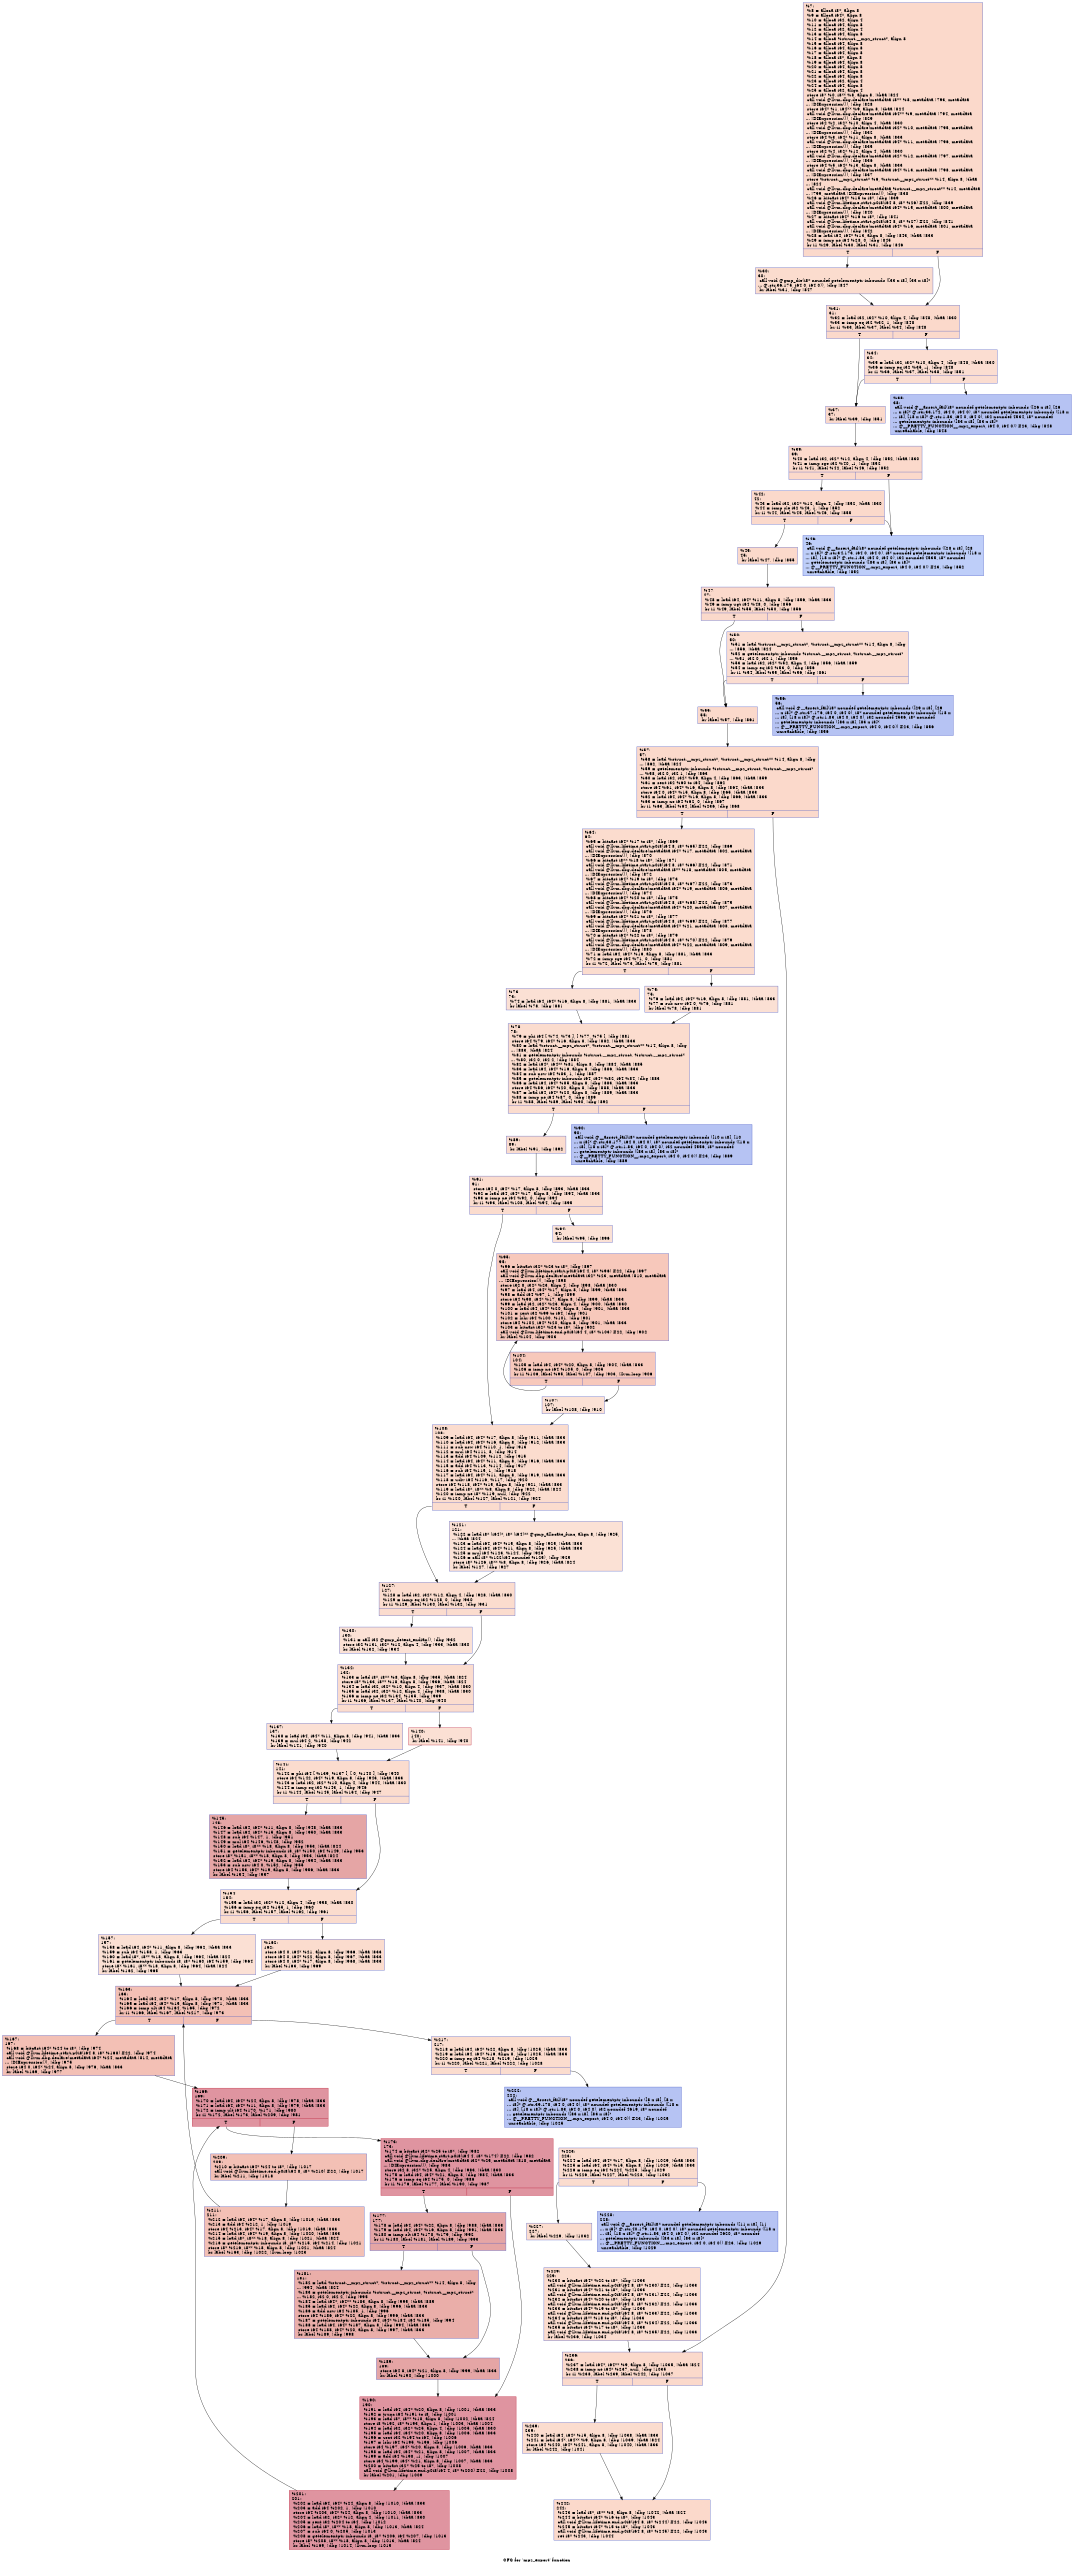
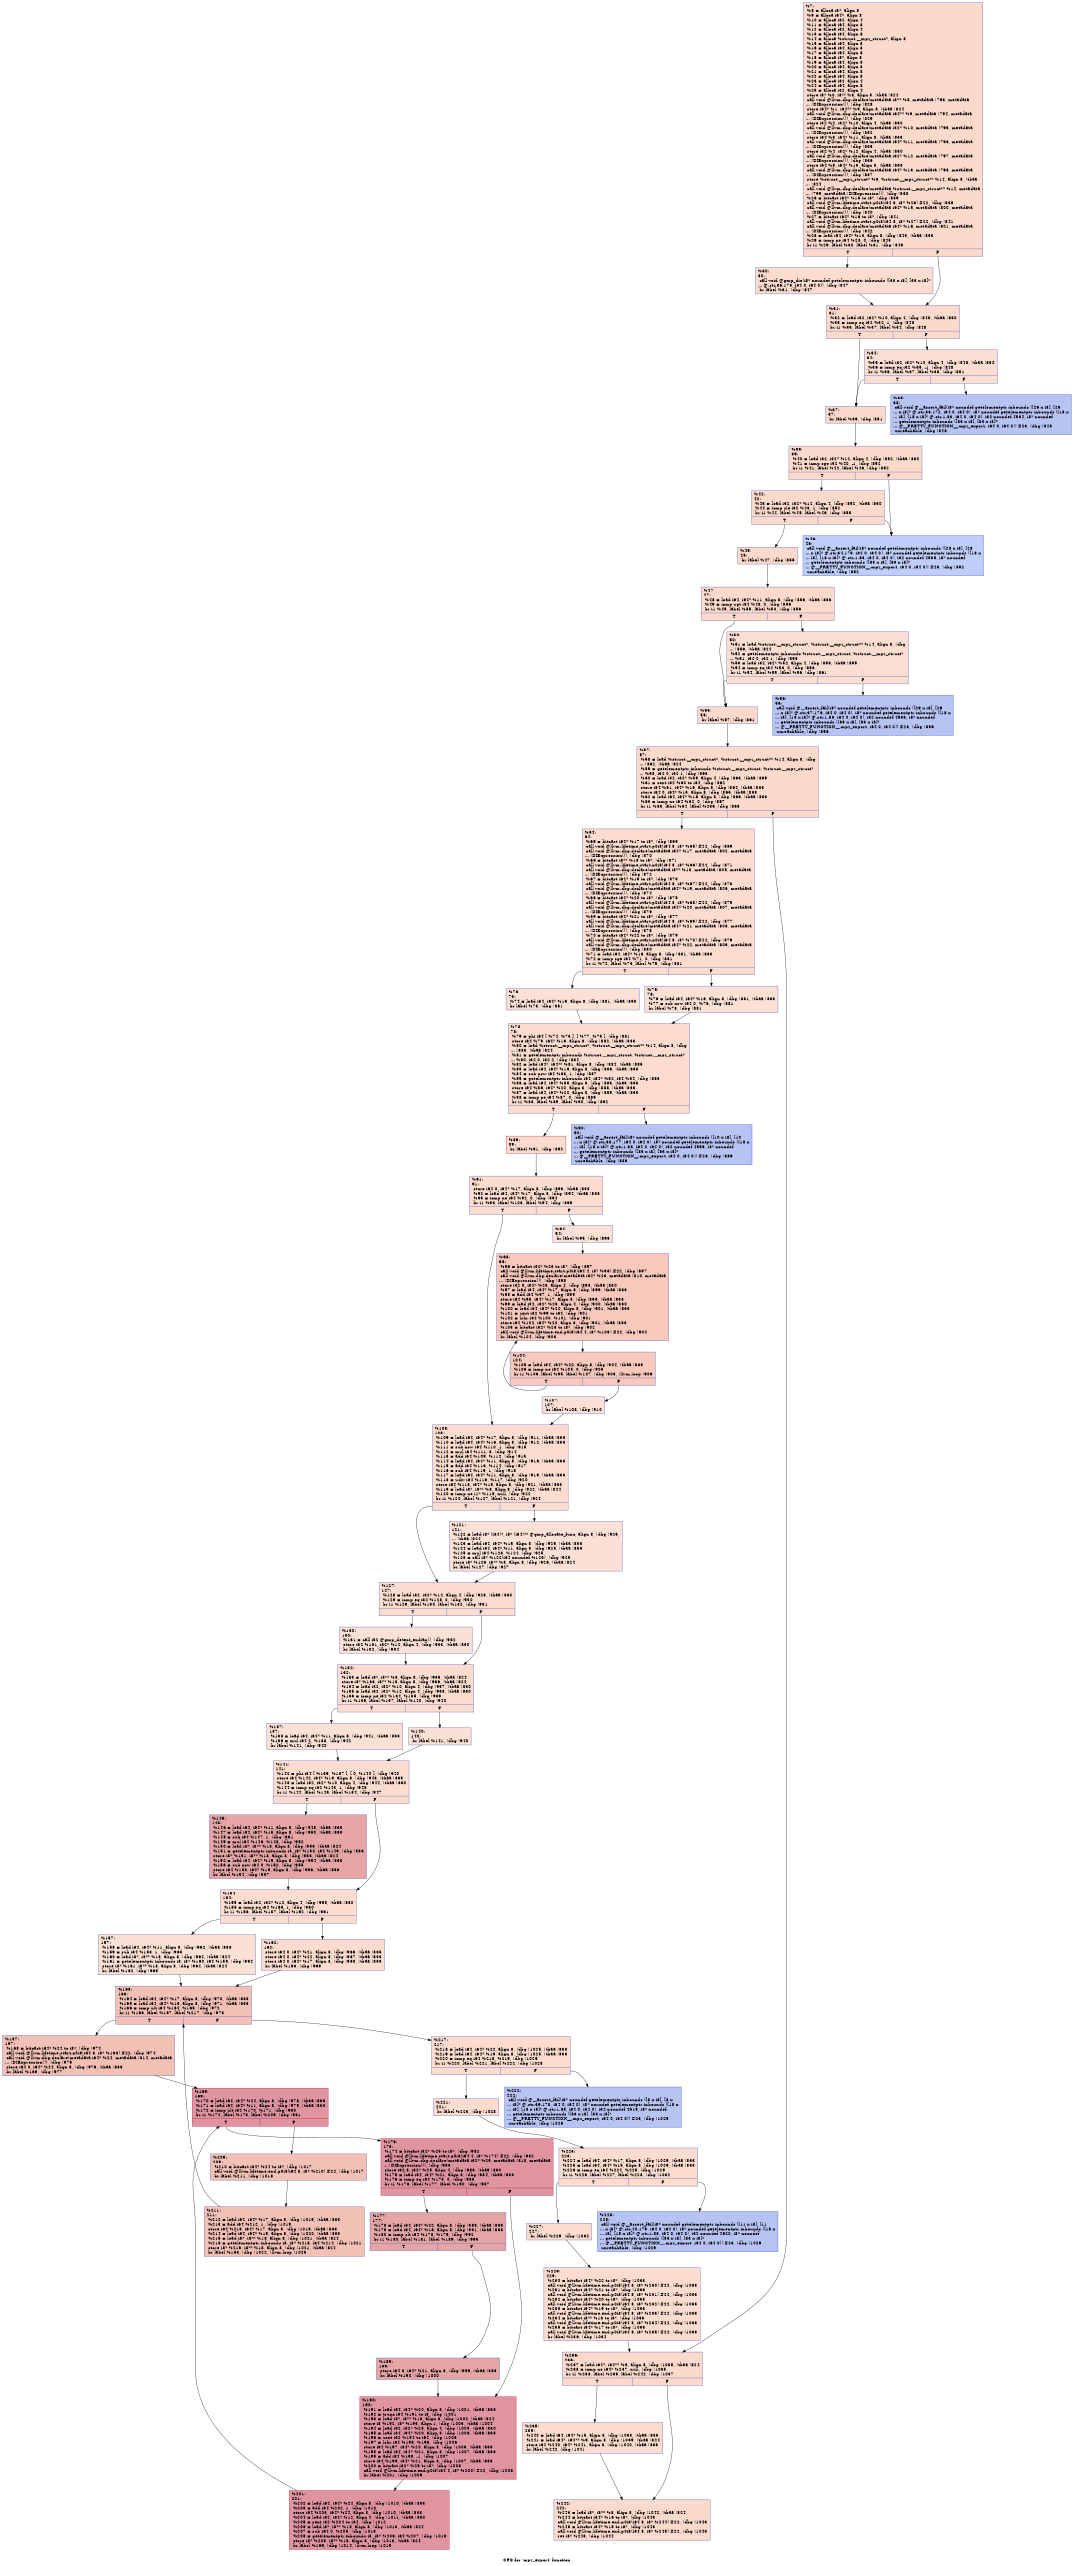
node "%89:": color #3d50c3ff -> #b70d28ff
node "%108:": text "%120 = icmp ne i8* %119, null, !dbg !922" -> "%120 = icmp ne i1* %119, null, !dbg !922"
node "%140:": color #b70d28ff -> #3d50c3ff
node "%221:": added
node "%181:": removed
